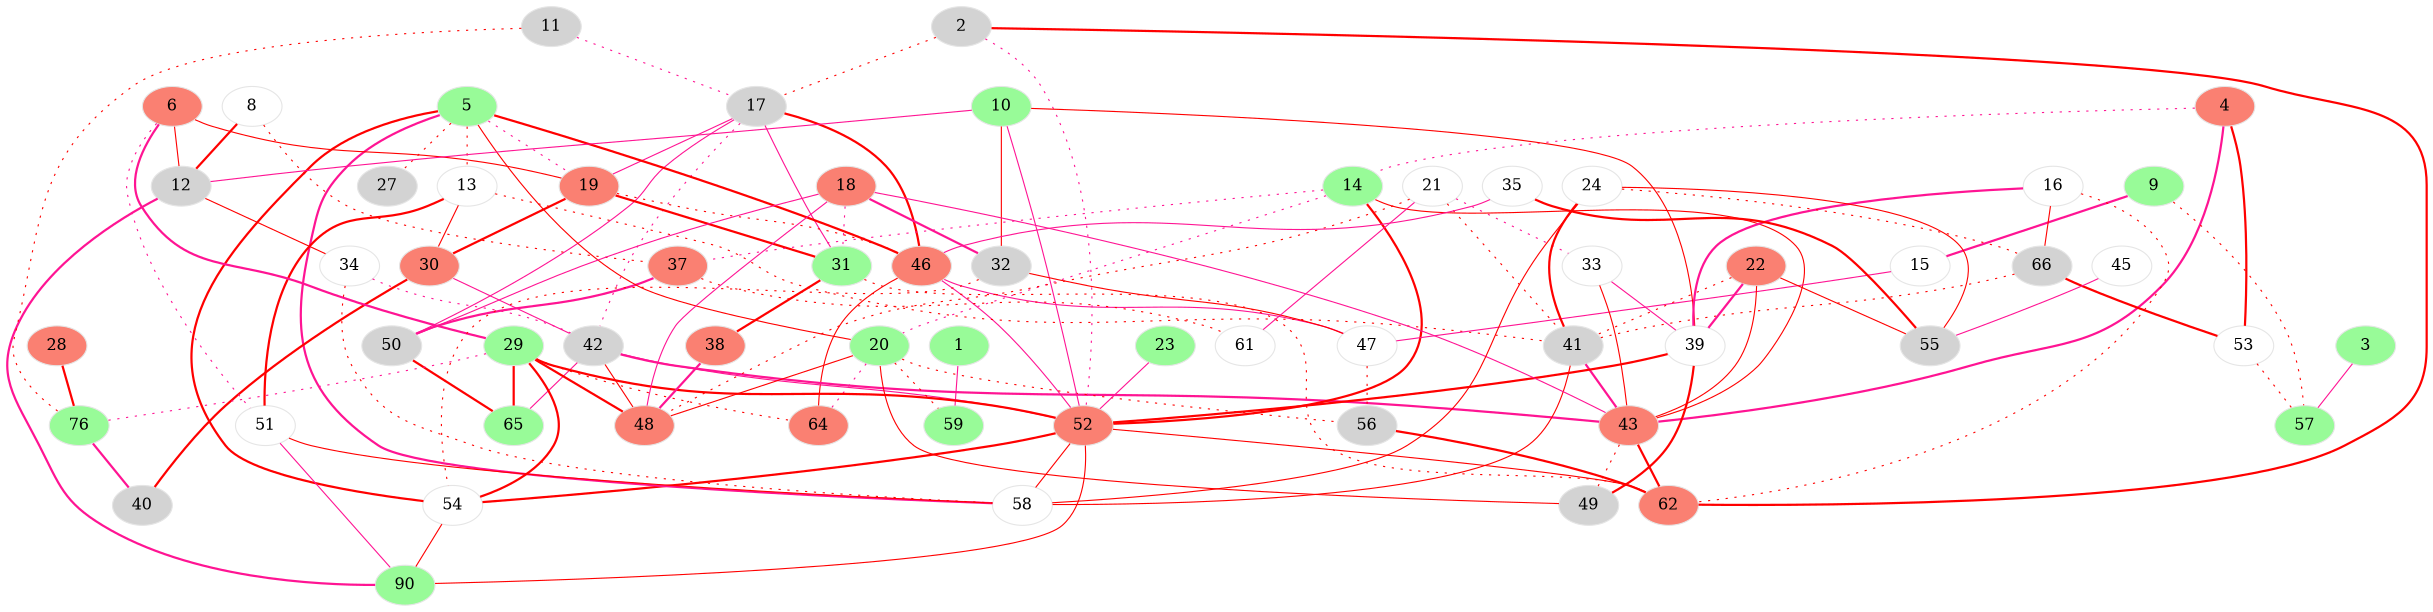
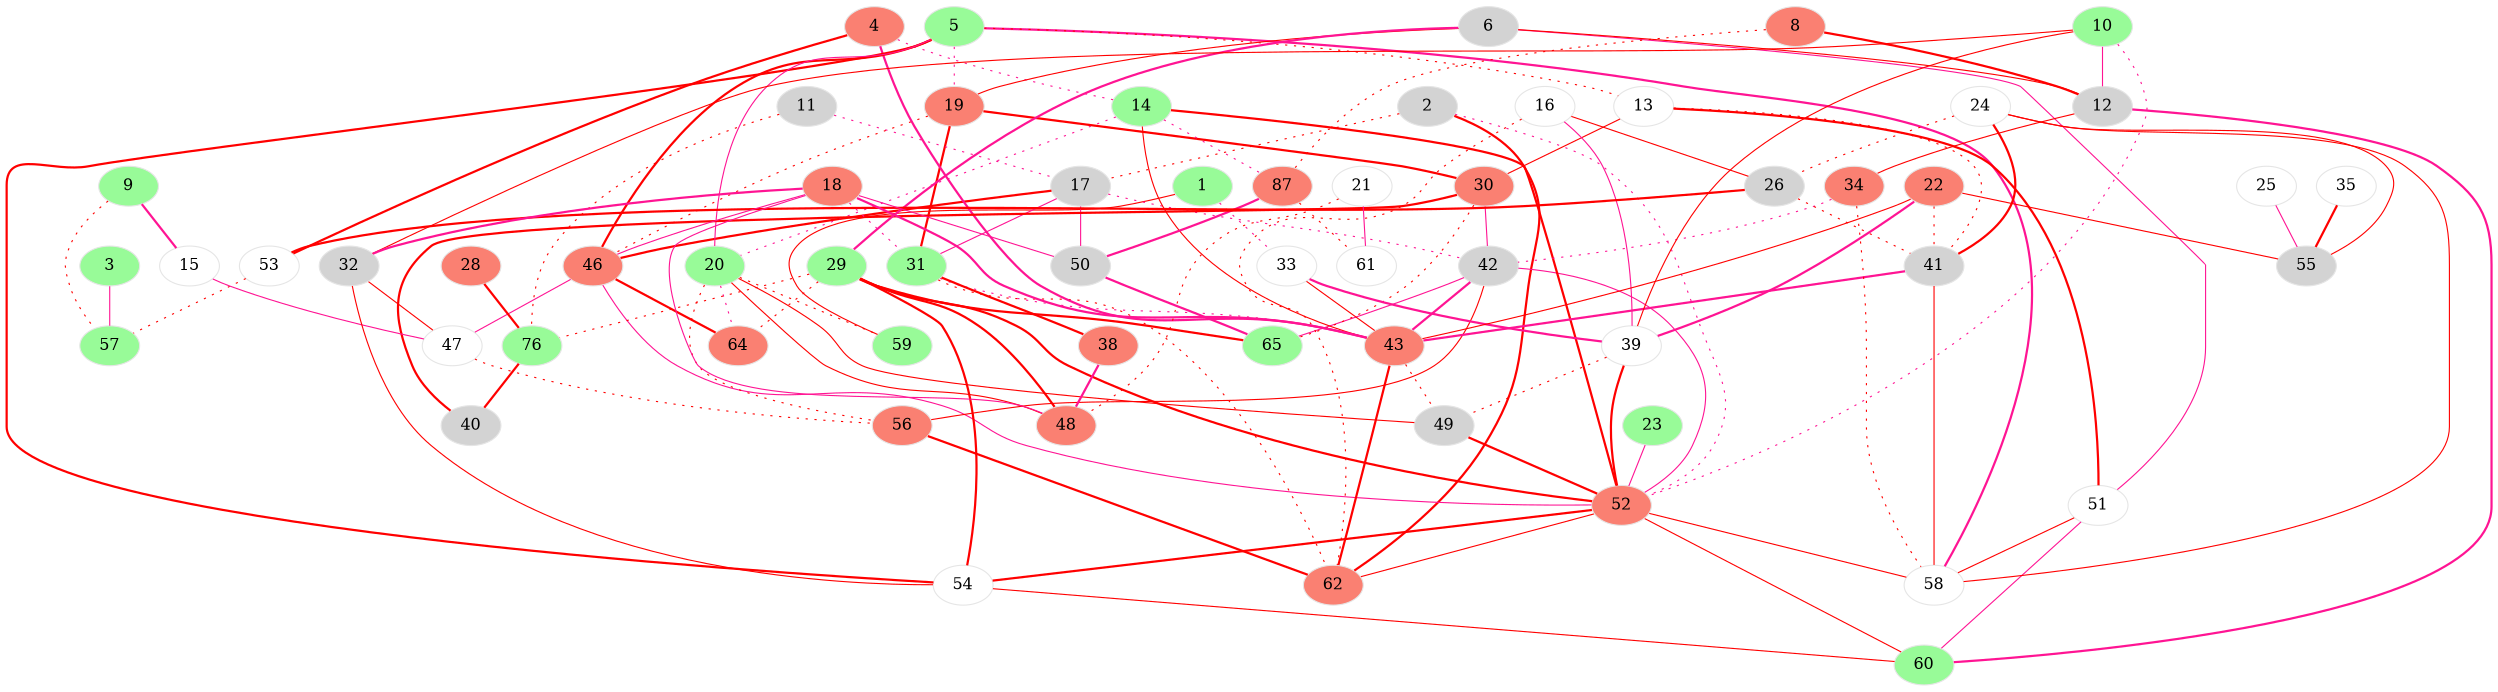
node "6": fillcolor salmon -> lightgrey
node "8": fillcolor white -> salmon
edge "17" -- "19": removed
node "27": removed
edge "16" -- "39": style bold -> solid
edge "35" -- "46": now "18" -- "46"
edge "21" -- "33": now "1" -- "33"
edge "10" -- "52": style solid -> dotted
node "34": fillcolor white -> salmon
node "37": label "37" -> "87"
edge "21" -- "41": removed
node "66": label "66" -> "26"
node "45": label "45" -> "25"
edge "5" -- "20": color red -> deeppink
edge "6" -- "51": style dotted -> solid
edge "18" -- "43": style solid -> bold
edge "32" -- "54": style dotted -> solid
edge "30" -- "65": added
edge "33" -- "39": style solid -> bold
edge "31" -- "43": added
edge "46" -- "64": style solid -> bold
edge "1" -- "59": color deeppink -> red
edge "50" -- "65": color red -> deeppink
edge "29" -- "76": color deeppink -> red
edge "42" -- "48": now "42" -- "56"
node "56": fillcolor lightgrey -> salmon
edge "39" -- "49": style bold -> dotted
edge "76" -- "40": color deeppink -> red
edge "49" -- "52": added
node "90": label "90" -> "60"
